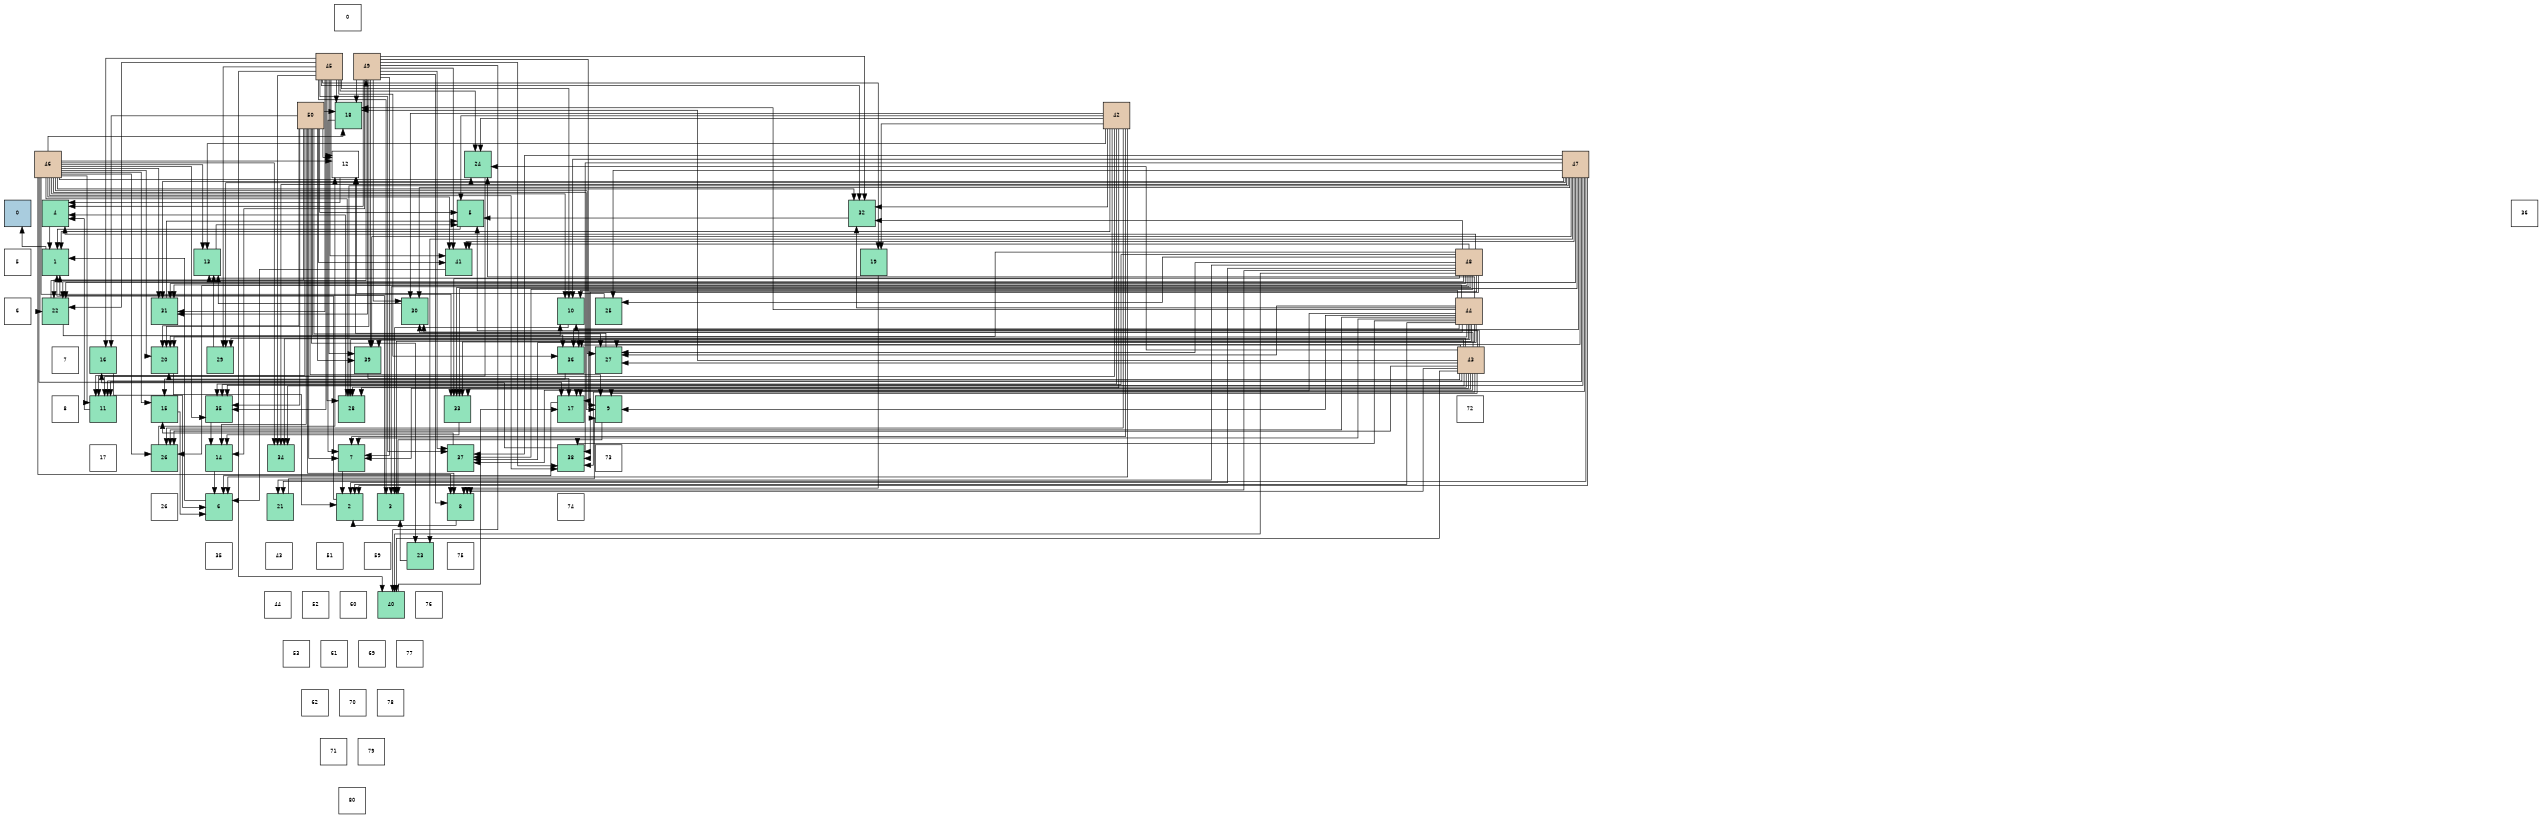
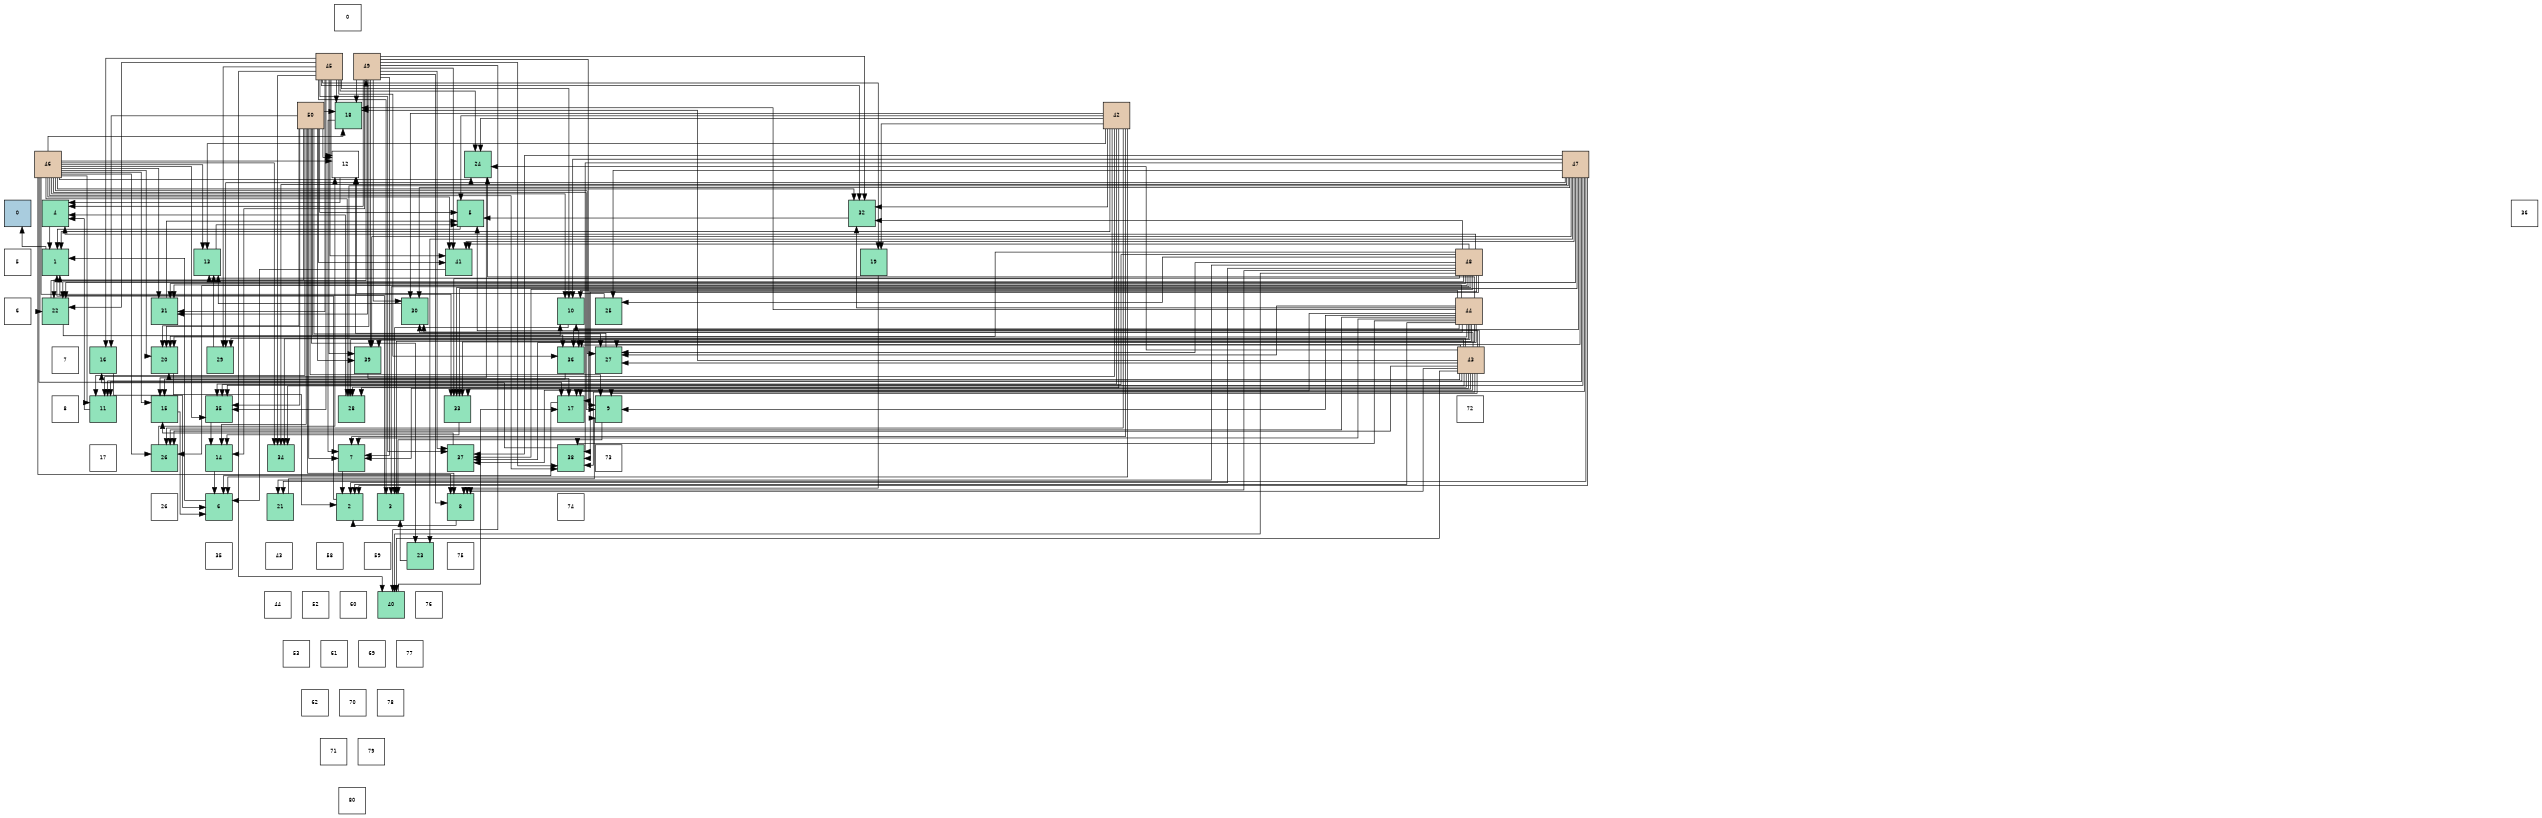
edge "47" -> "31": removed
edge "45" -> "28": removed
edge "24" -> "11": now "24" -> "15"
node "51": label "51" -> "58"
